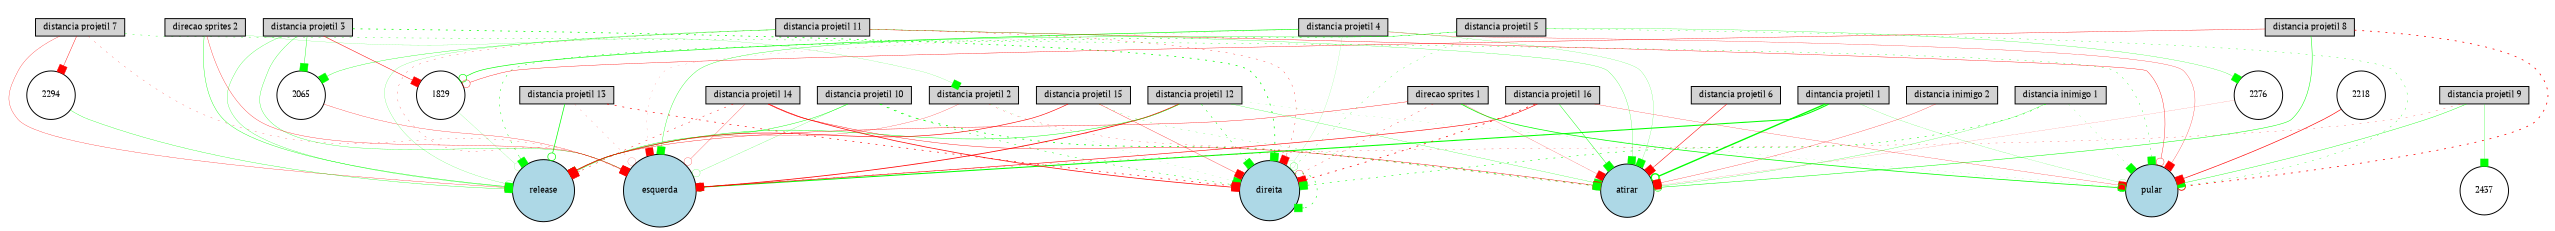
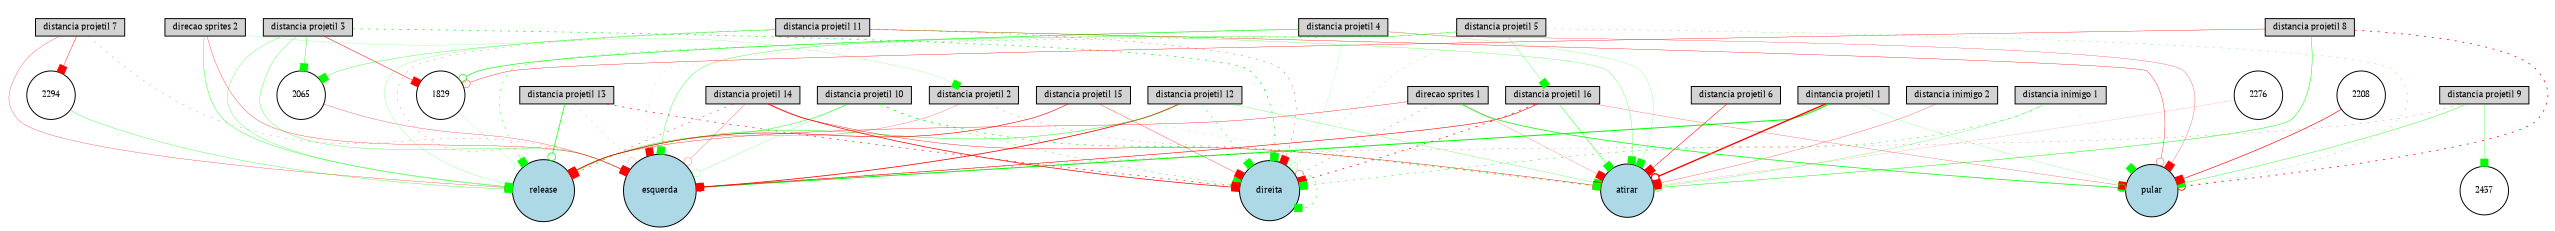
edge "distancia projetil 5" -> "2276": now "distancia projetil 5" -> "distancia projetil 16"
edge "distancia projetil 7" -> "pular": removed
node "2218": label "2218" -> "2208"
edge "dintancia projetil 1" -> "atirar": color green -> red
